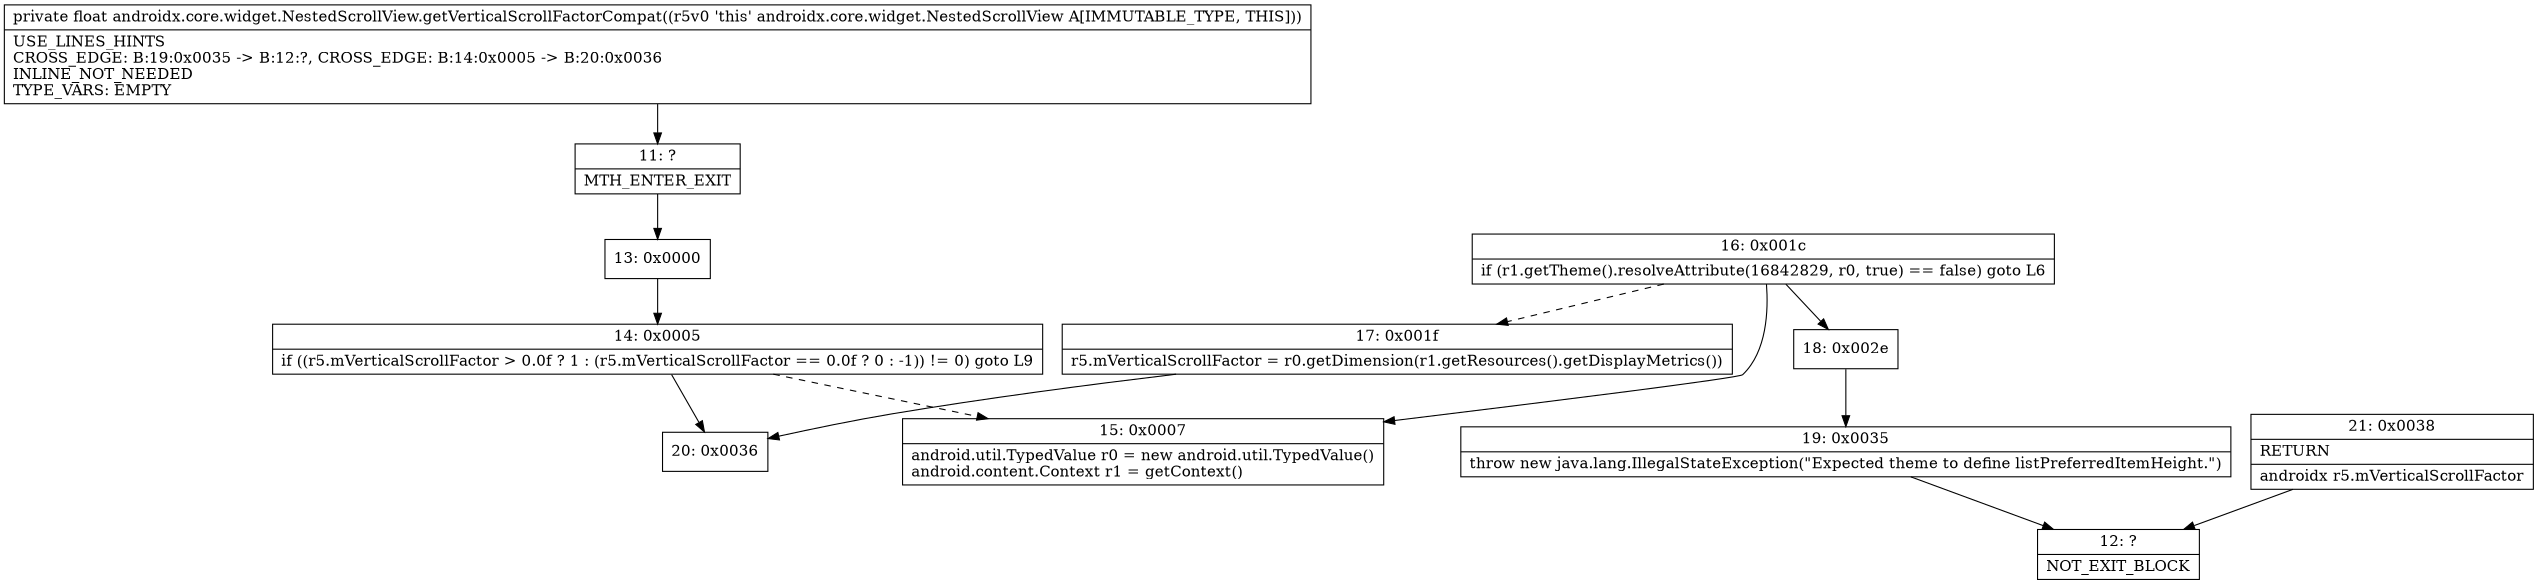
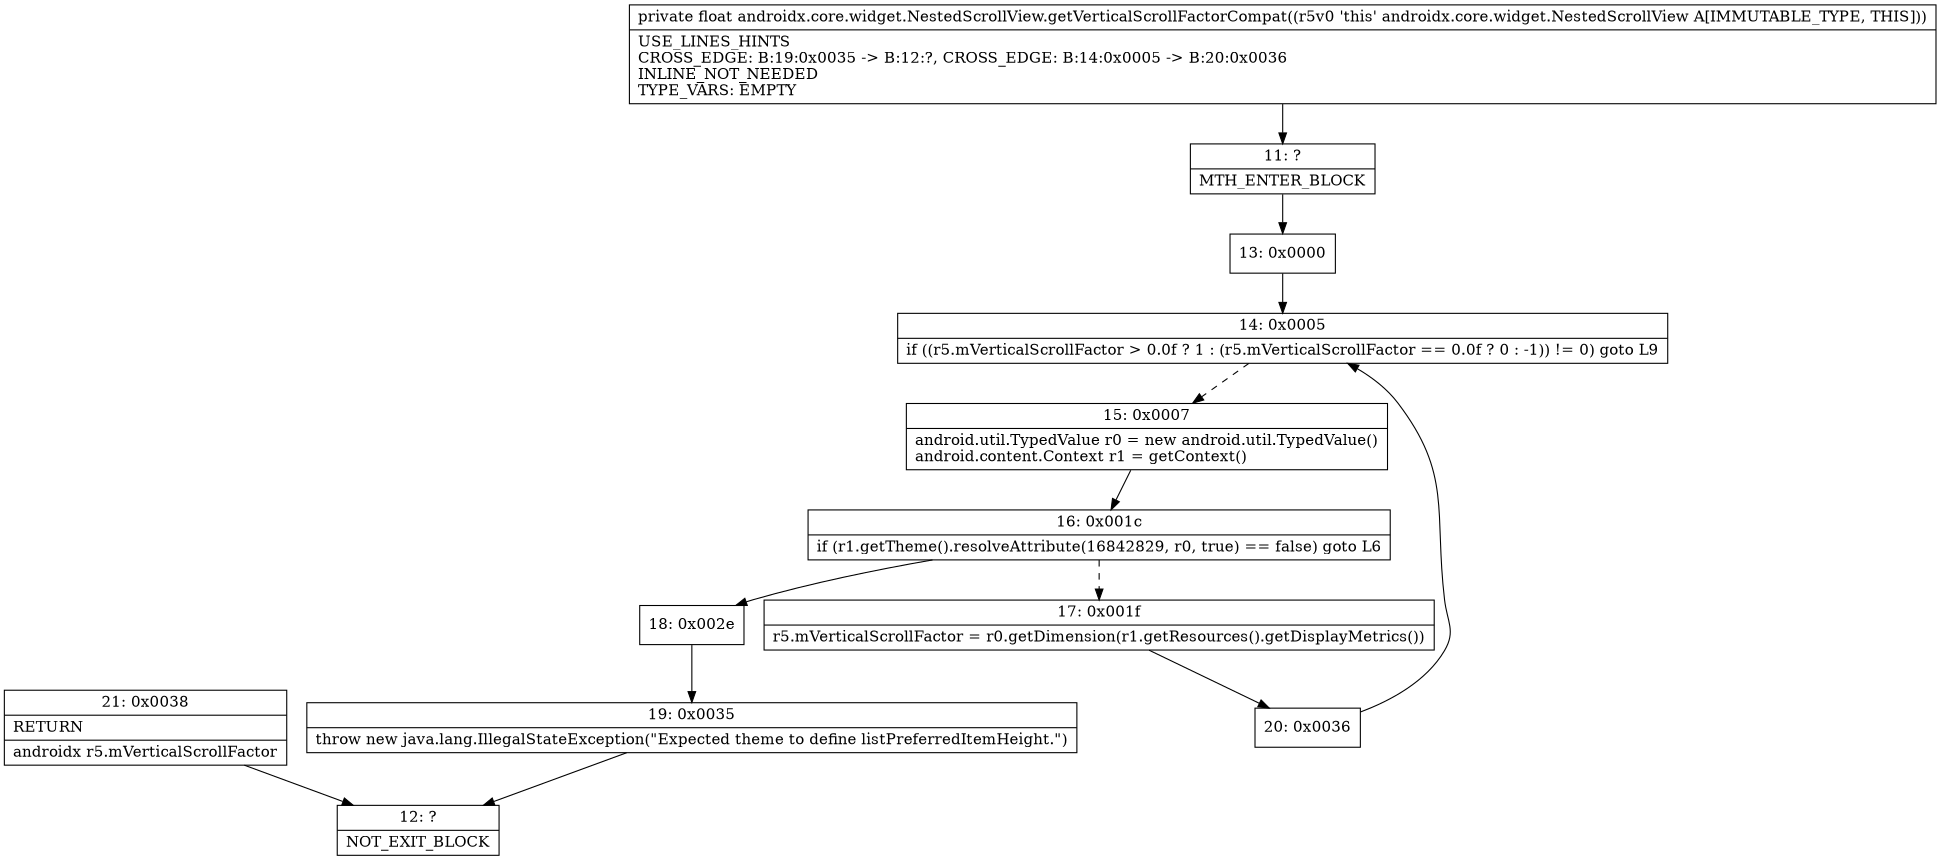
node "11: ?": text "MTH_ENTER_EXIT" -> "MTH_ENTER_BLOCK"
edge "16: 0x001c" -> "15: 0x0007": reversed
edge "14: 0x0005" -> "20: 0x0036": reversed
